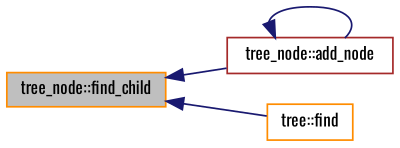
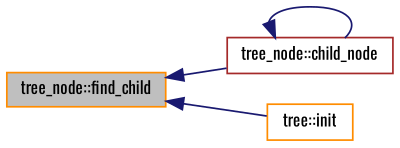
node "tree_node::add_node": label "tree_node::add_node" -> "tree_node::child_node"
node "tree::find": label "tree::find" -> "tree::init"
